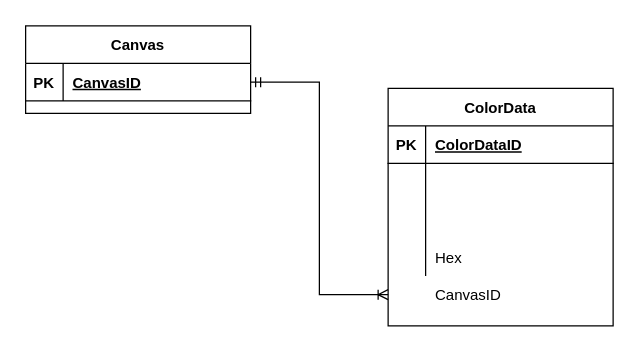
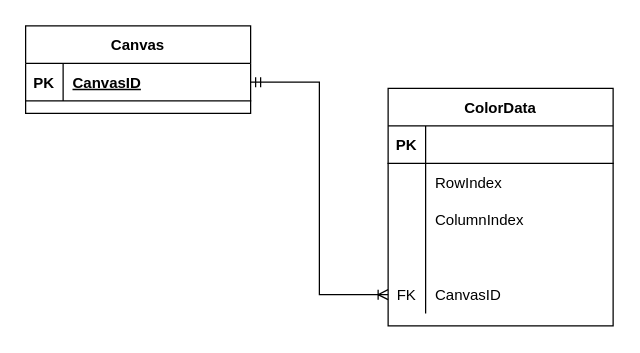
node "ColorDataID": removed
node "RowIndex": added
node "ColumnIndex": added
node "Hex": removed
node "FK": added
